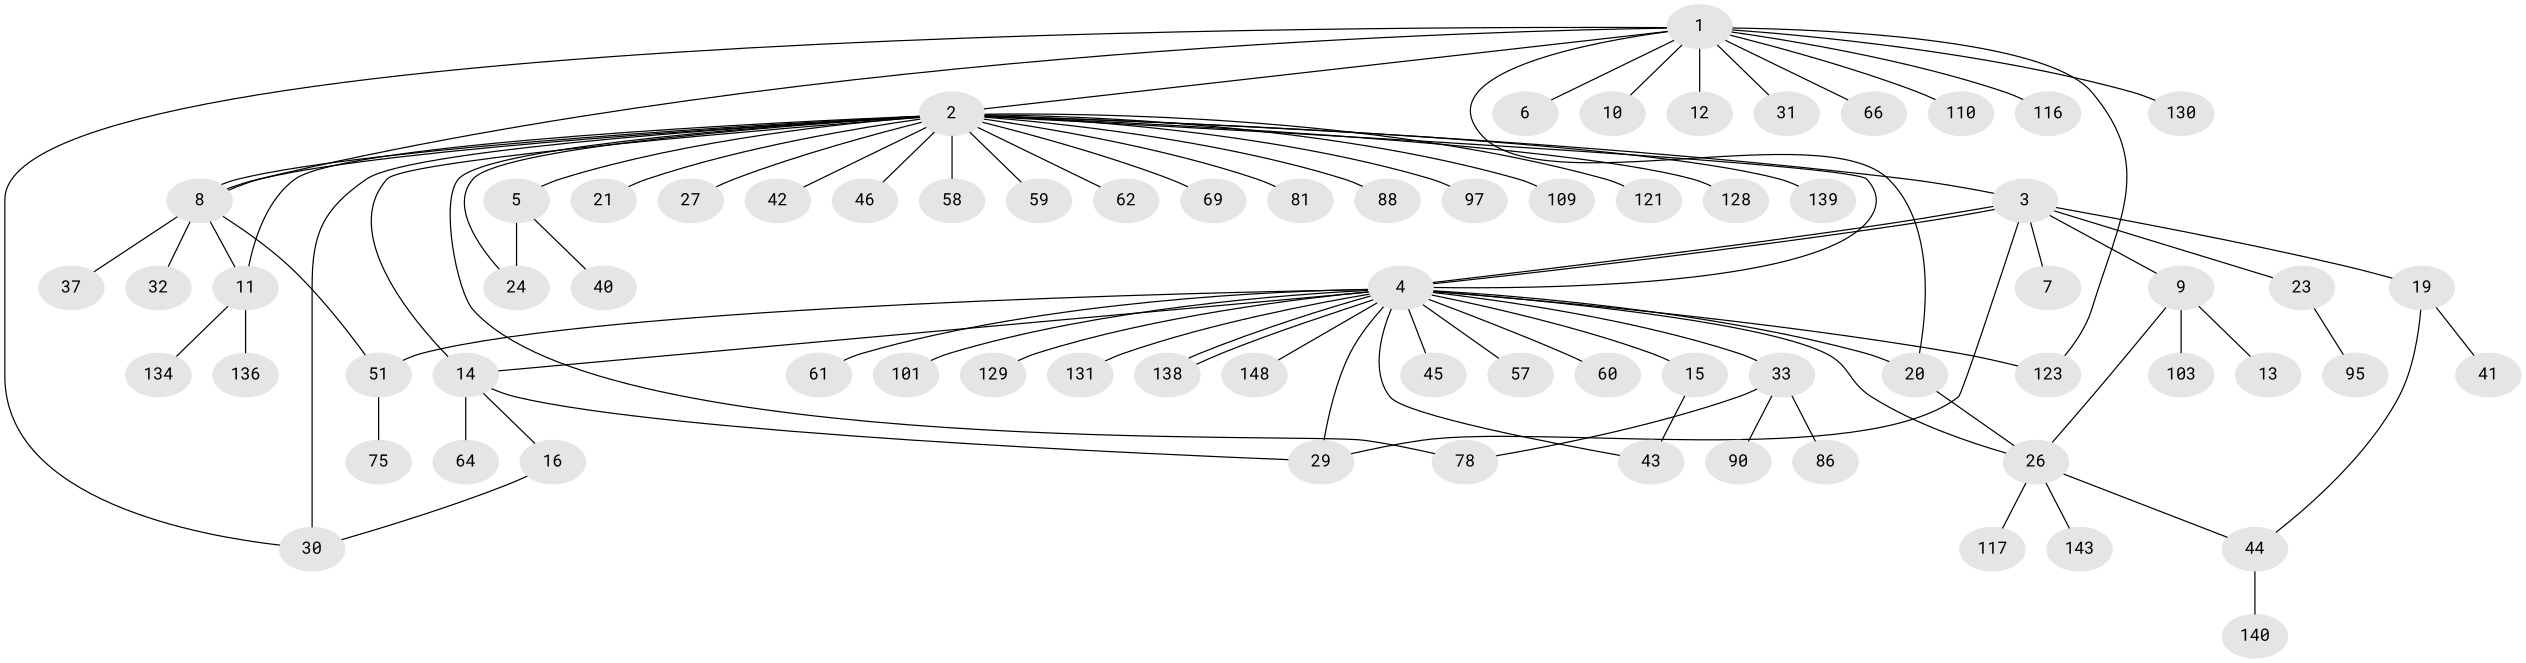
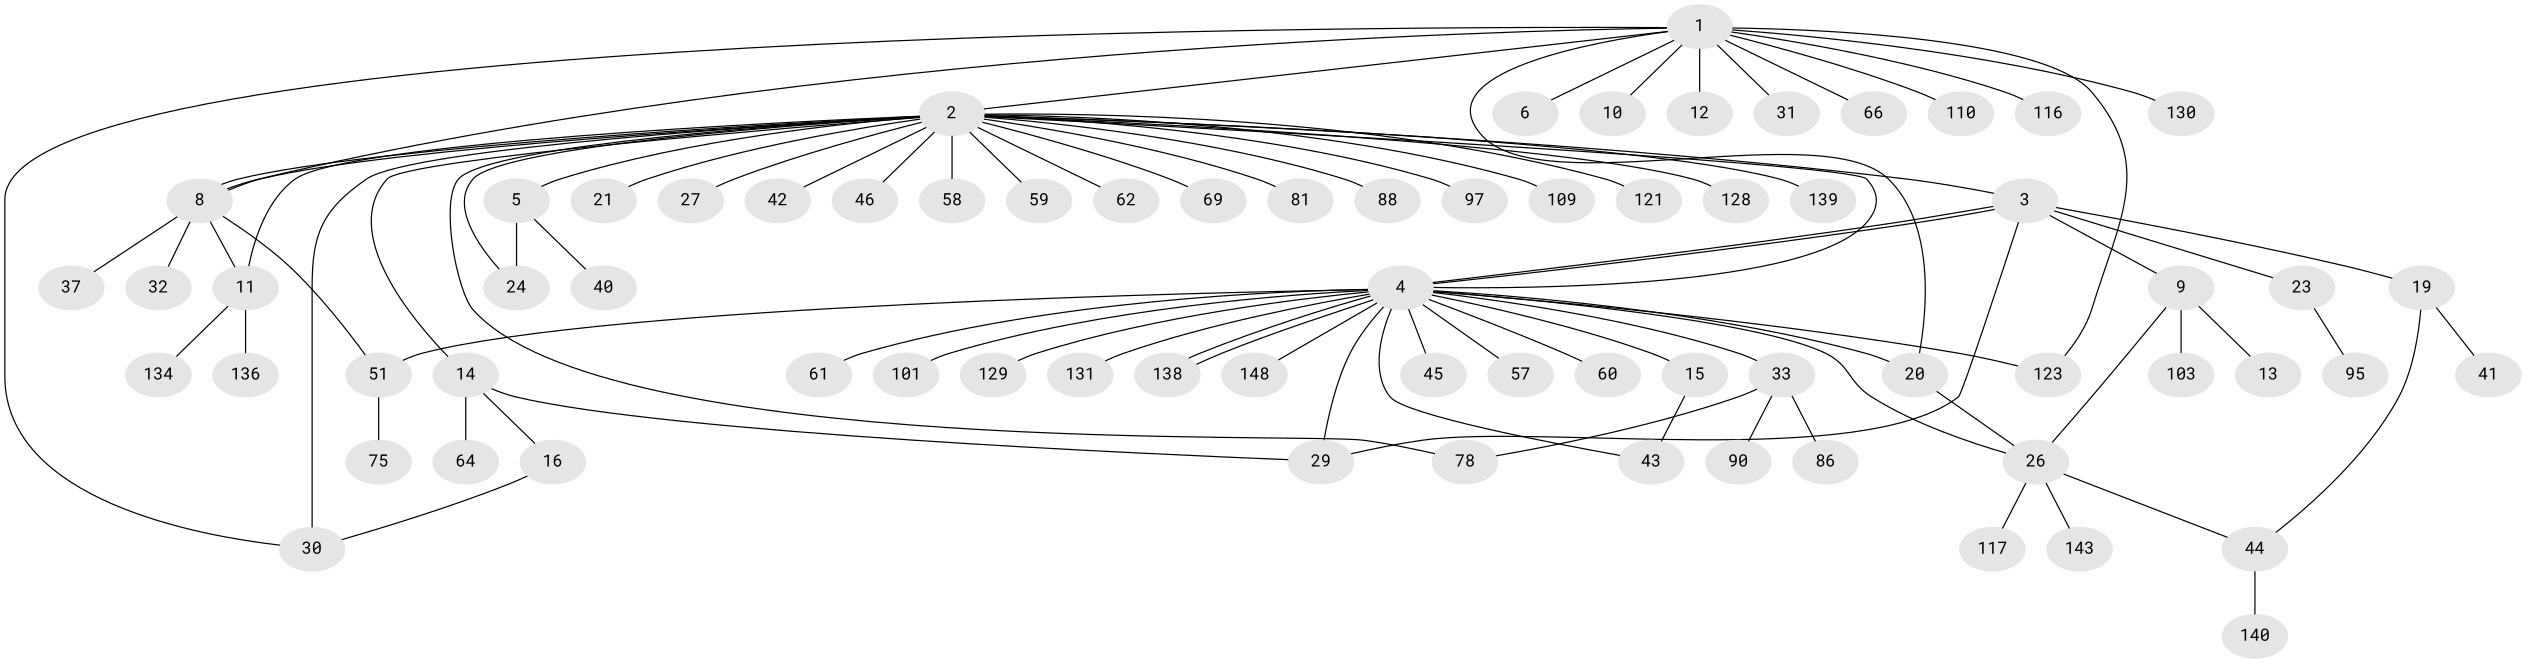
node "7": removed
edge "4" -- "14": removed
